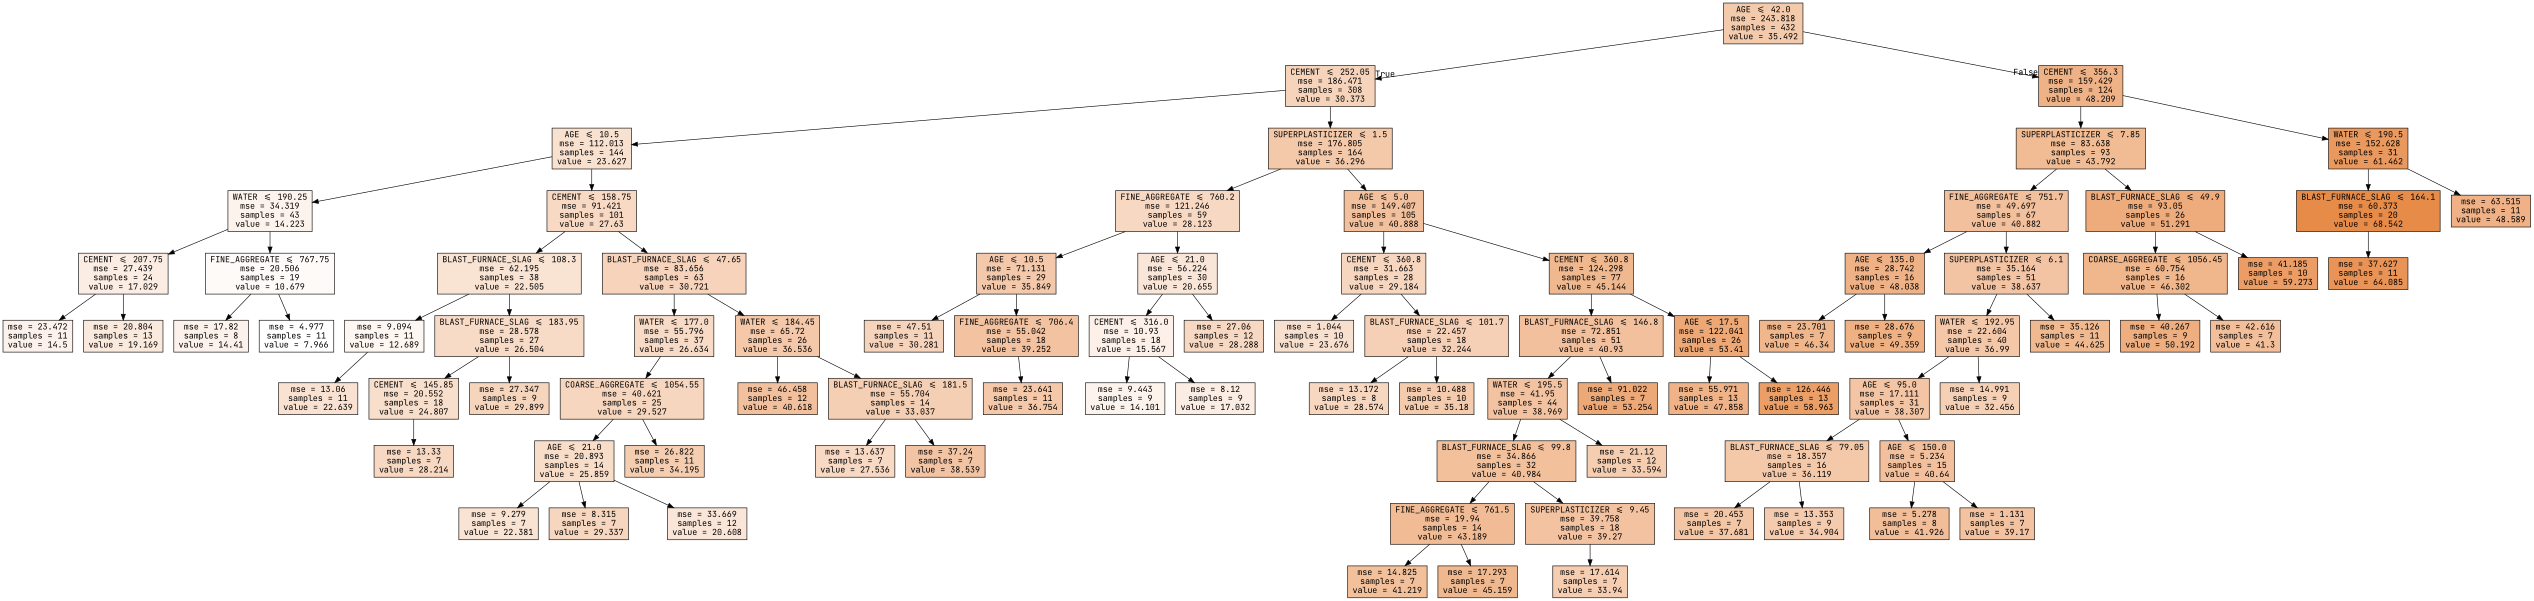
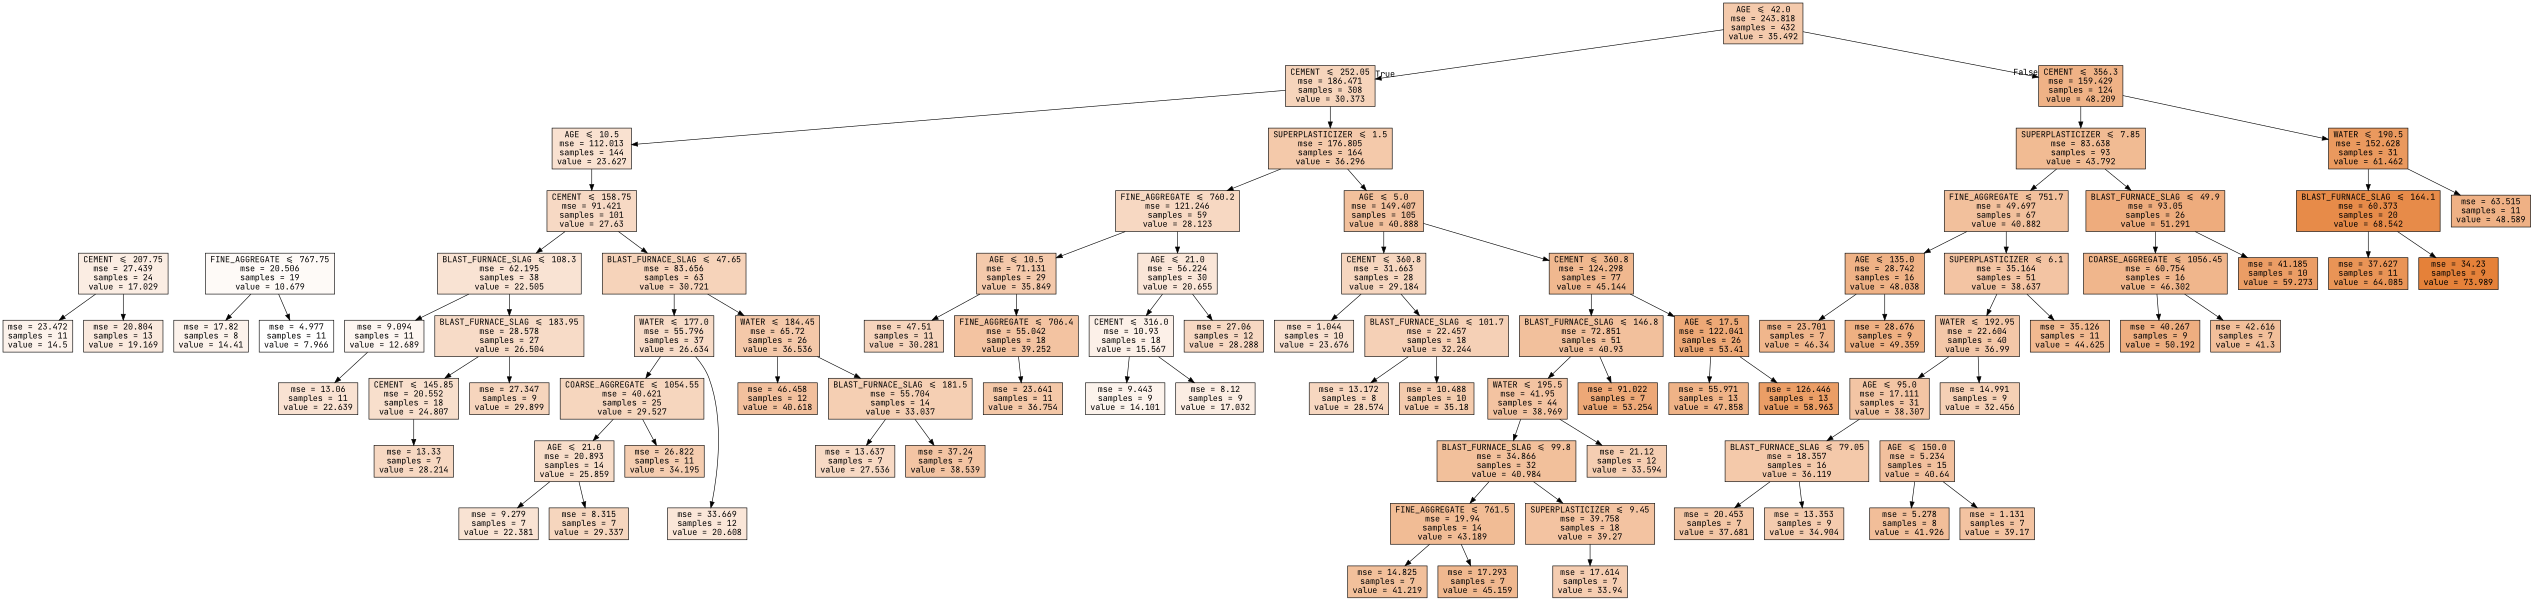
node "WATER <= 190.25 mse = 34.319 samples = 43 value = 14.223": removed
node "mse = 34.23 samples = 9 value = 73.989": added
edge "AGE <= 95.0 mse = 17.111 samples = 31 value = 38.307" -> "AGE <= 150.0 mse = 5.234 samples = 15 value = 40.64": removed
edge "AGE <= 21.0 mse = 20.893 samples = 14 value = 25.859" -> "mse = 33.669 samples = 12 value = 20.608": now "WATER <= 177.0 mse = 55.796 samples = 37 value = 26.634" -> "mse = 33.669 samples = 12 value = 20.608"
